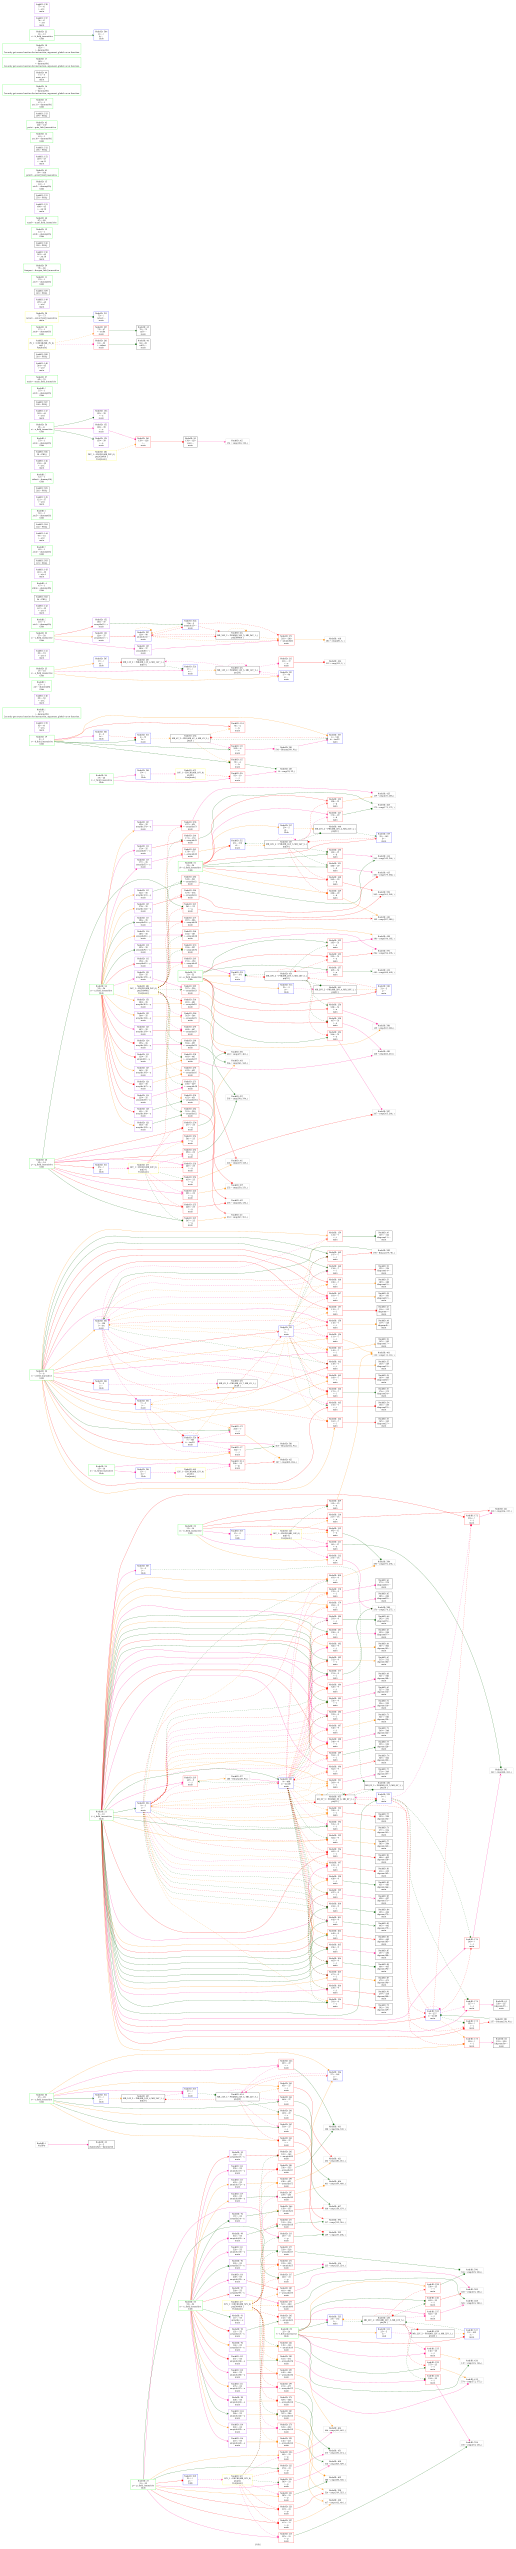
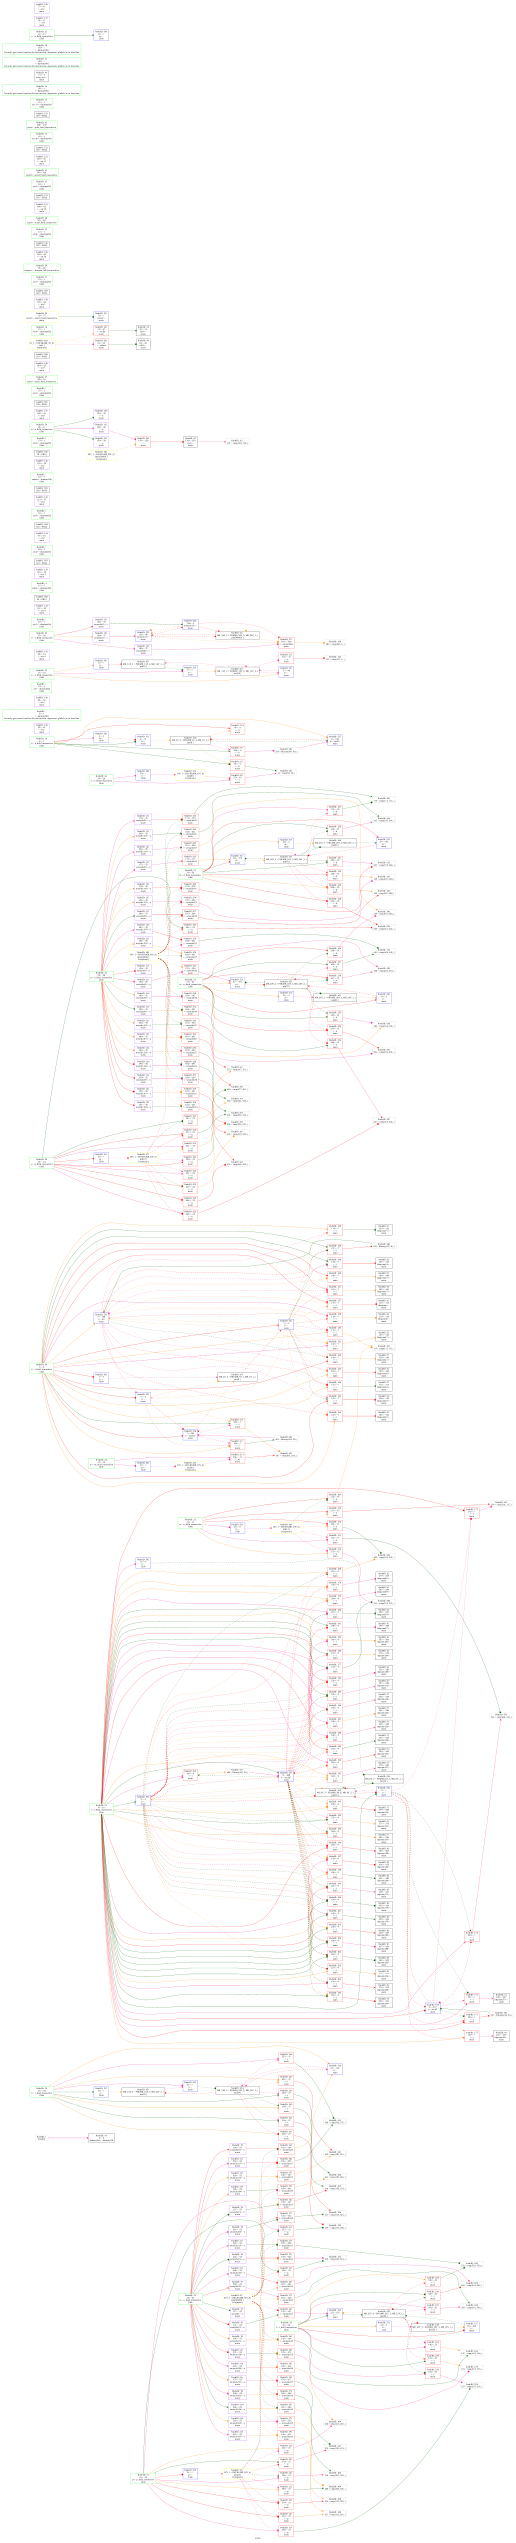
edge "NodeID: 290" -> "NodeID: 412": added
